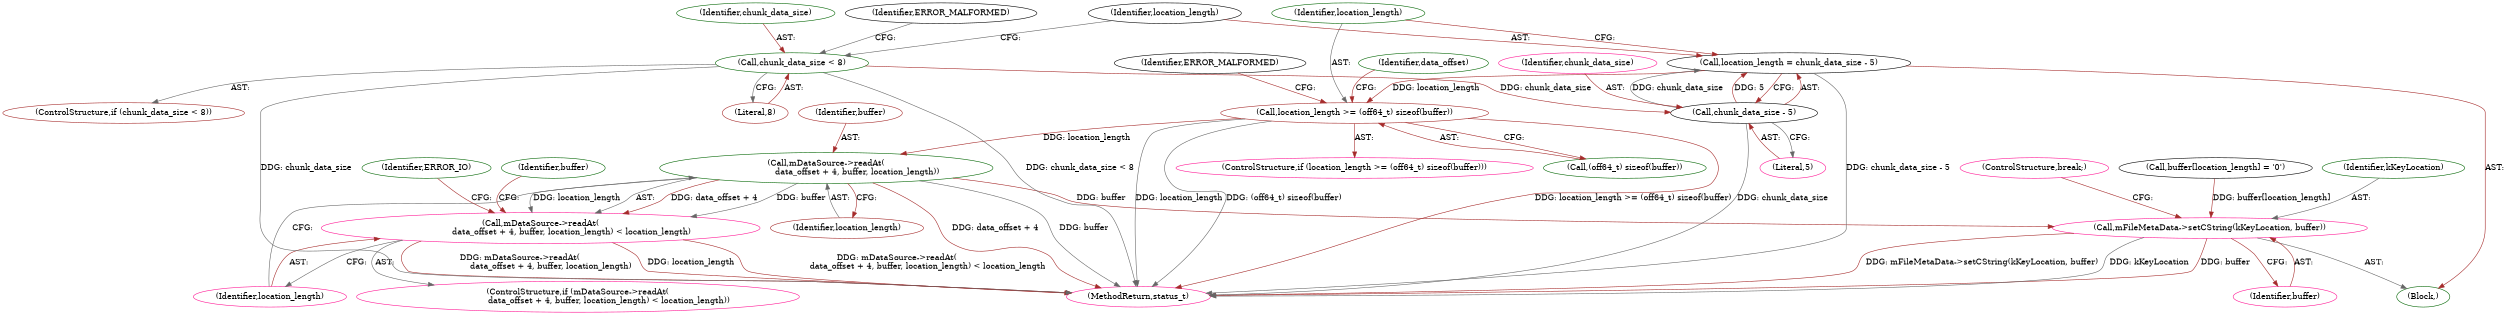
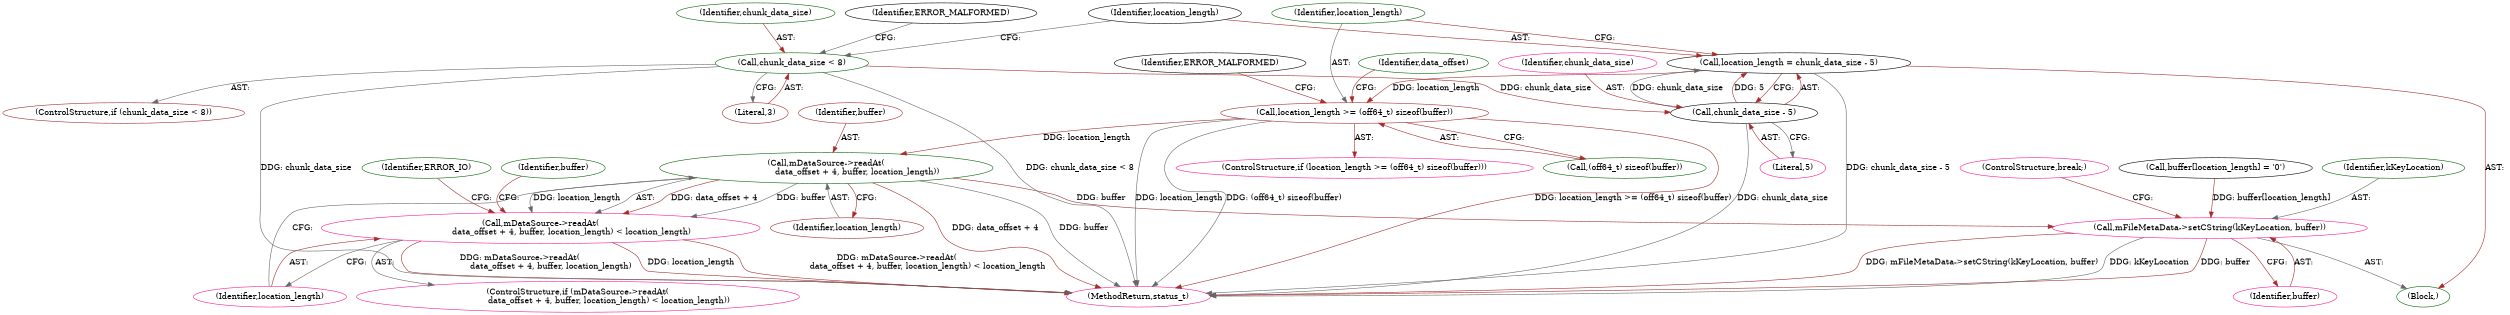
node "(Literal,8)": label "(Literal,8)" -> "(Literal,3)"
